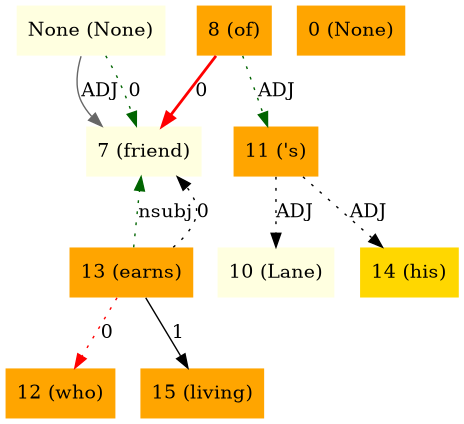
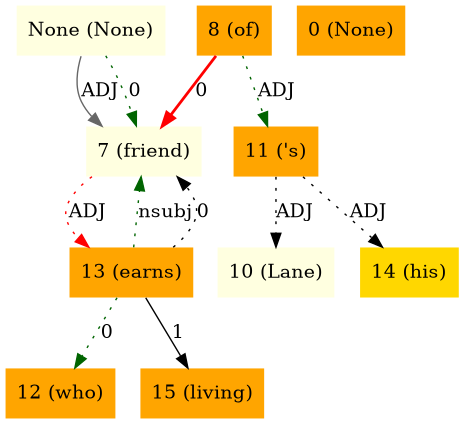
edge "7 (friend)" -> "13 (earns)": added, label "ADJ"
edge "13 (earns)" -> "12 (who)": color red -> darkgreen
